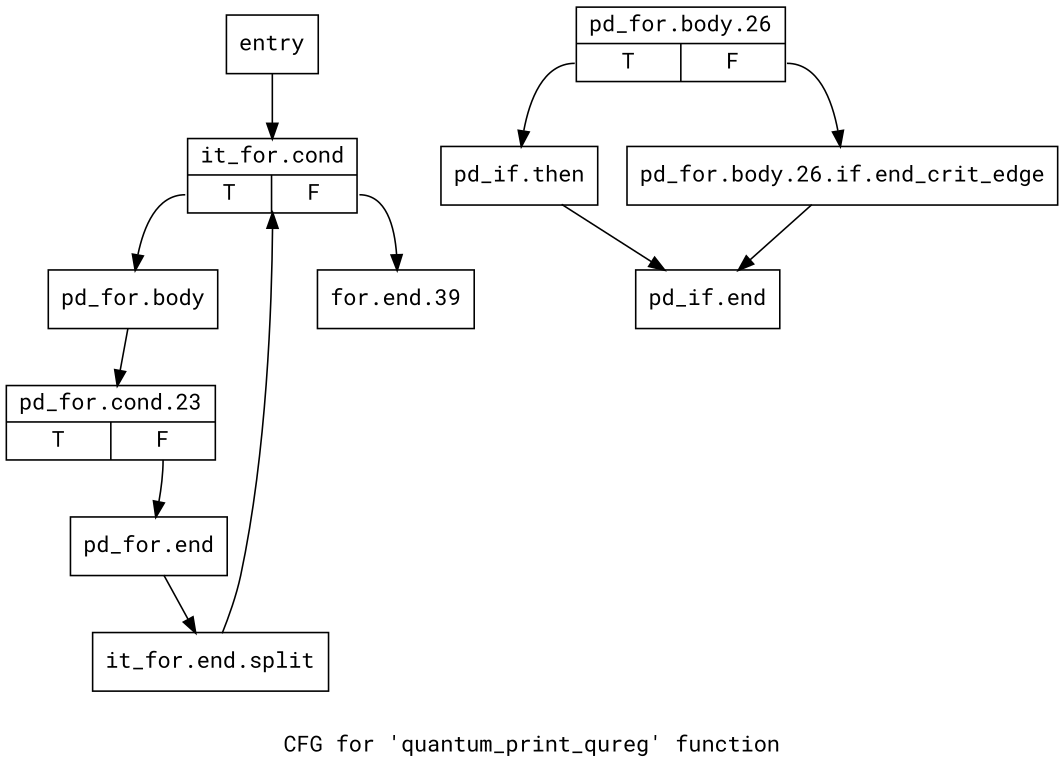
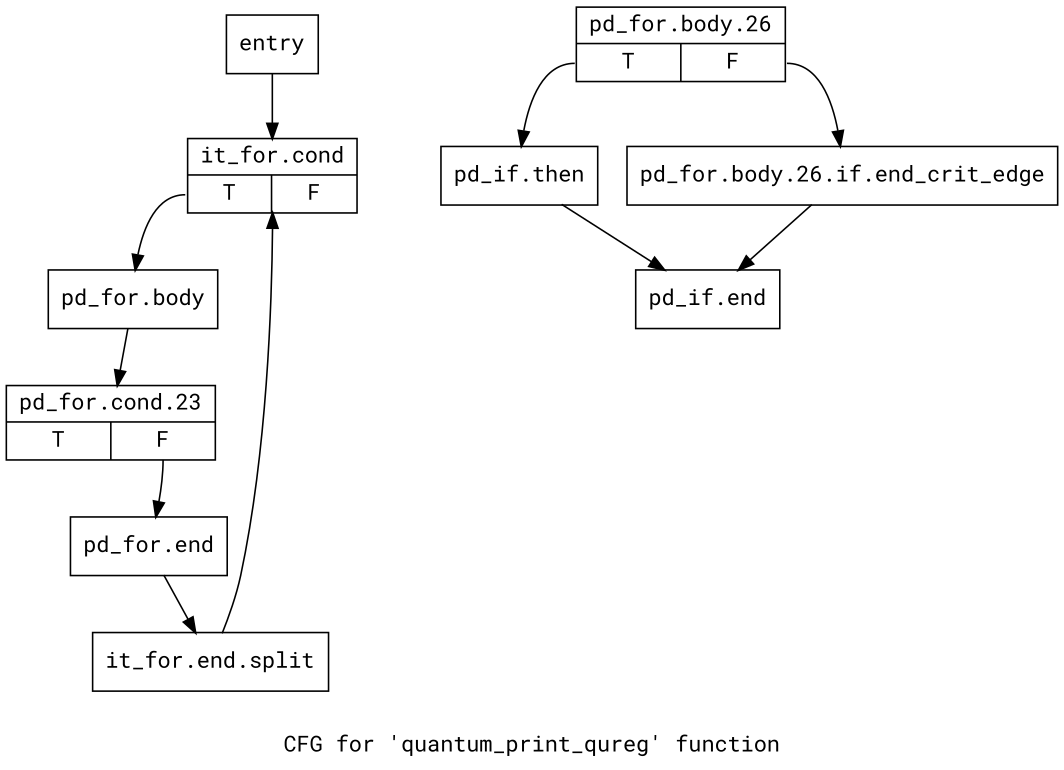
node "for.end.39": removed
